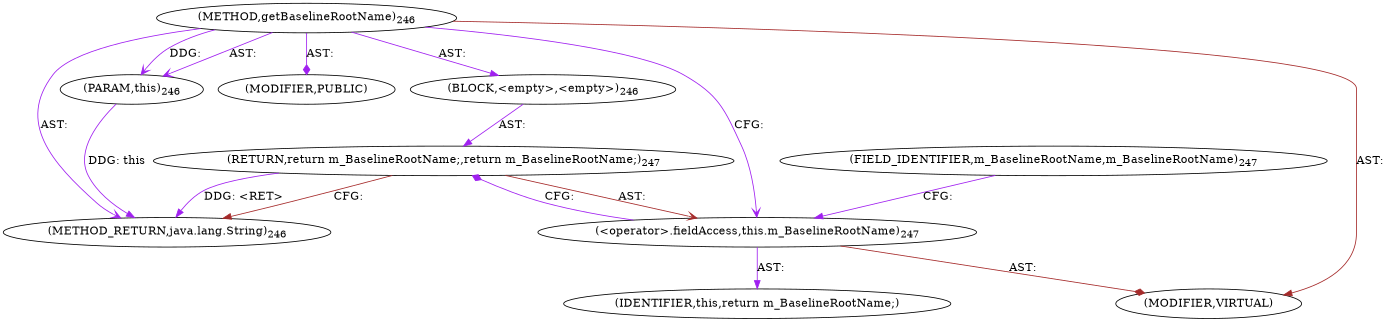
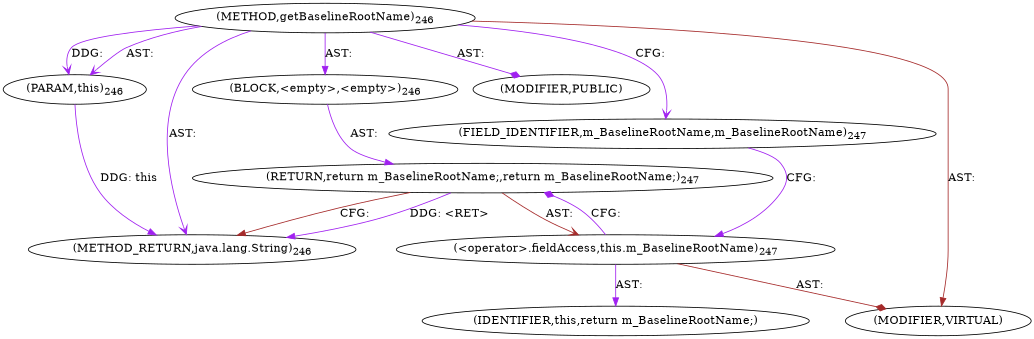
edge "(METHOD,getBaselineRootName)" -> "(<operator>.fieldAccess,this.m_BaselineRootName)": now "(METHOD,getBaselineRootName)" -> "(FIELD_IDENTIFIER,m_BaselineRootName,m_BaselineRootName)"
